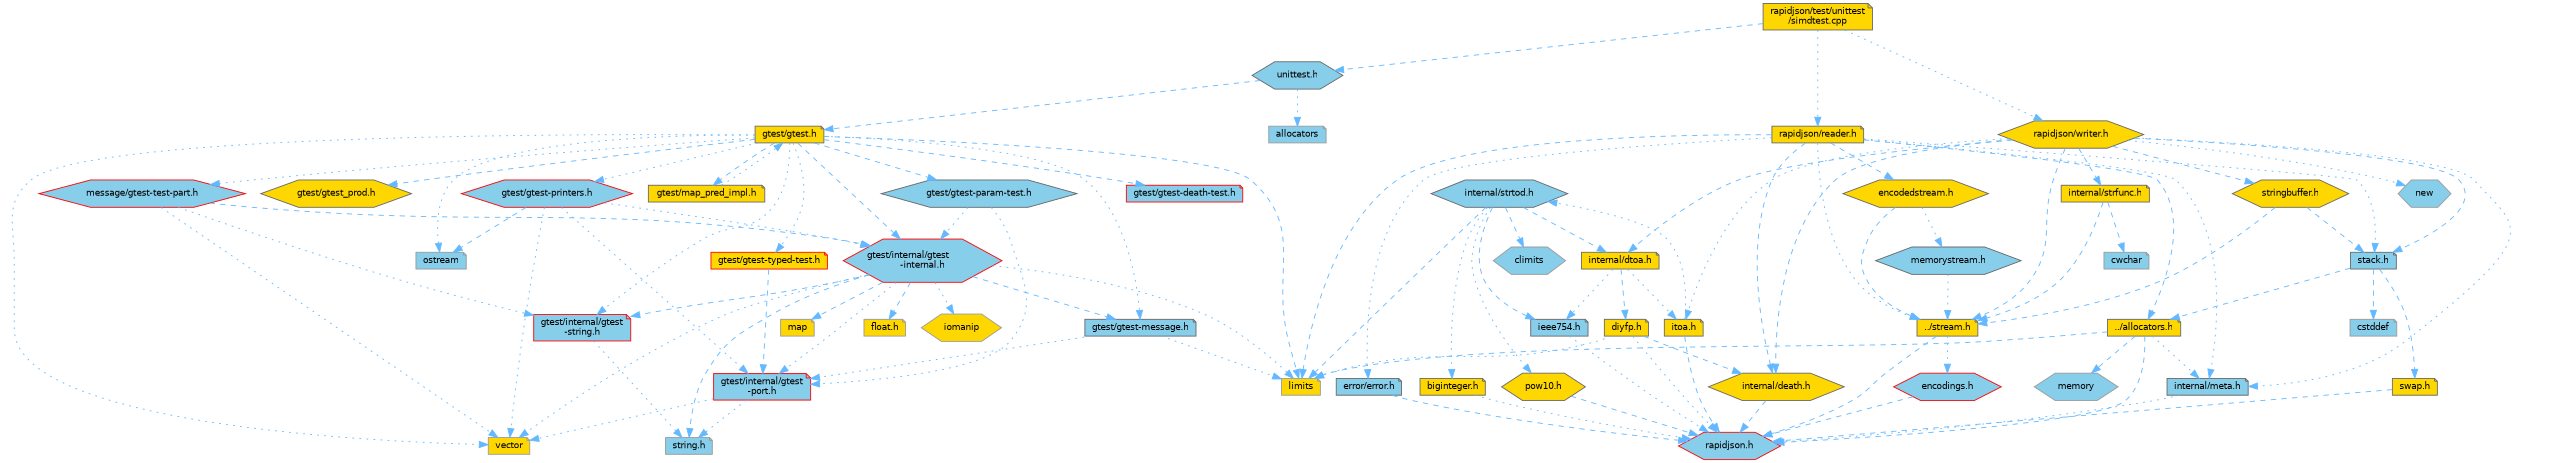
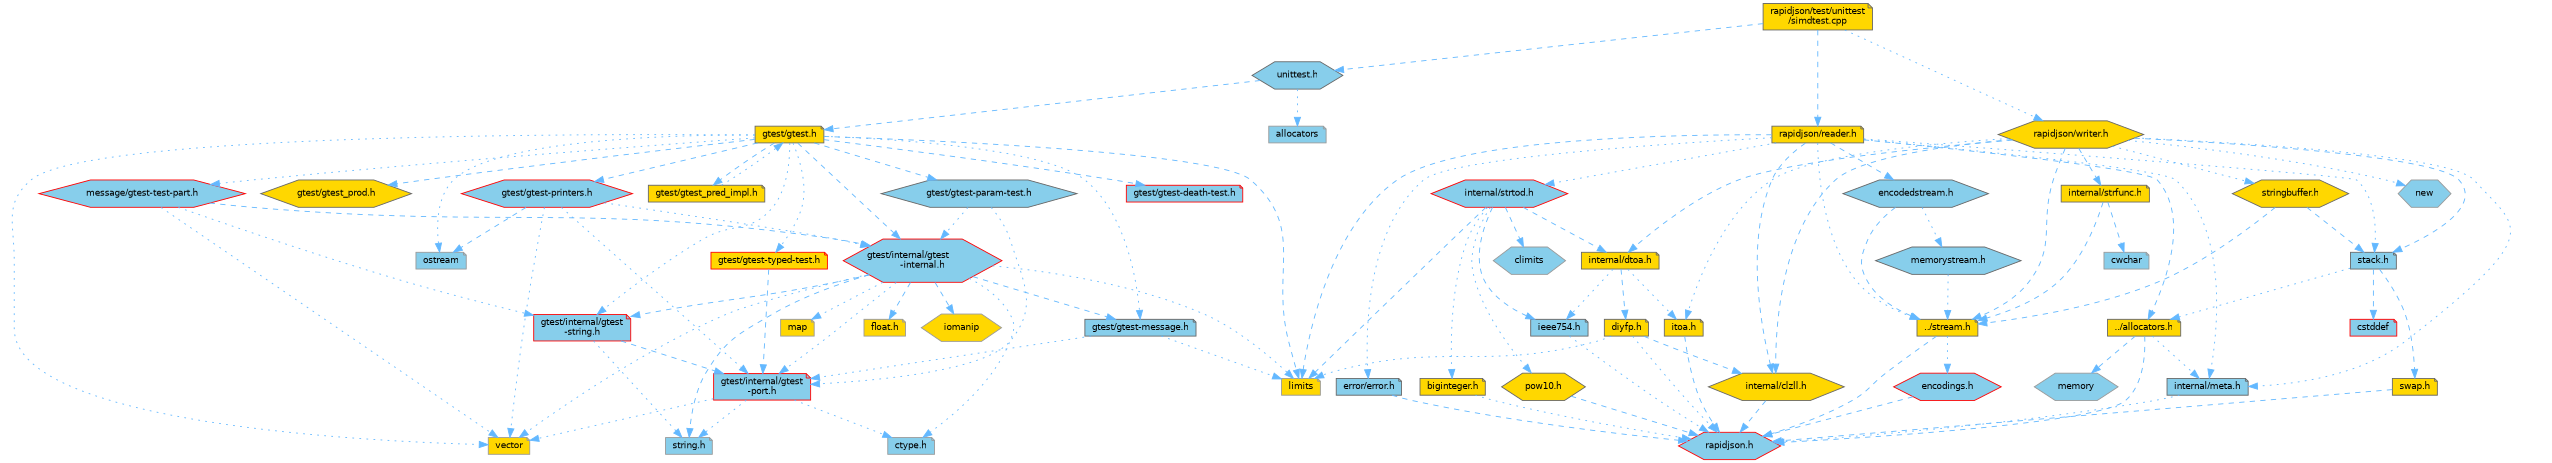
edge "rapidjson/test/unittest /simdtest.cpp" -> "rapidjson/reader.h": style dotted -> dashed
edge "gtest/gtest.h" -> "gtest/gtest-printers.h": style dotted -> dashed
edge "rapidjson/writer.h" -> "stringbuffer.h": style dashed -> dotted
node "gtest/map_pred_impl.h": label "gtest/map_pred_impl.h" -> "gtest/gtest_pred_impl.h"
node "internal/strtod.h": color grey40 -> red
node "encodedstream.h": fillcolor gold -> skyblue
edge "itoa.h" -> "internal/strtod.h": now "rapidjson/reader.h" -> "internal/strtod.h"
edge "stack.h" -> "../allocators.h": style dashed -> dotted
edge "gtest/internal/gtest -internal.h" -> "iomanip": style dotted -> dashed
edge "gtest/internal/gtest -internal.h" -> "map": style dashed -> dotted
node "cstddef": color grey60 -> red
edge "../allocators.h" -> "limits": removed
edge "gtest/internal/gtest -string.h" -> "gtest/internal/gtest -port.h": added
node "internal/death.h": label "internal/death.h" -> "internal/clzll.h"
node "ctype.h": added
